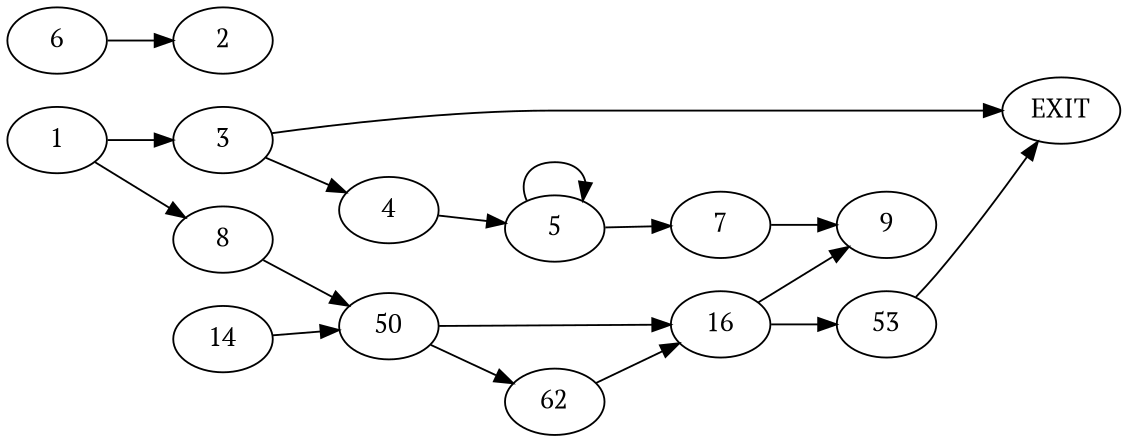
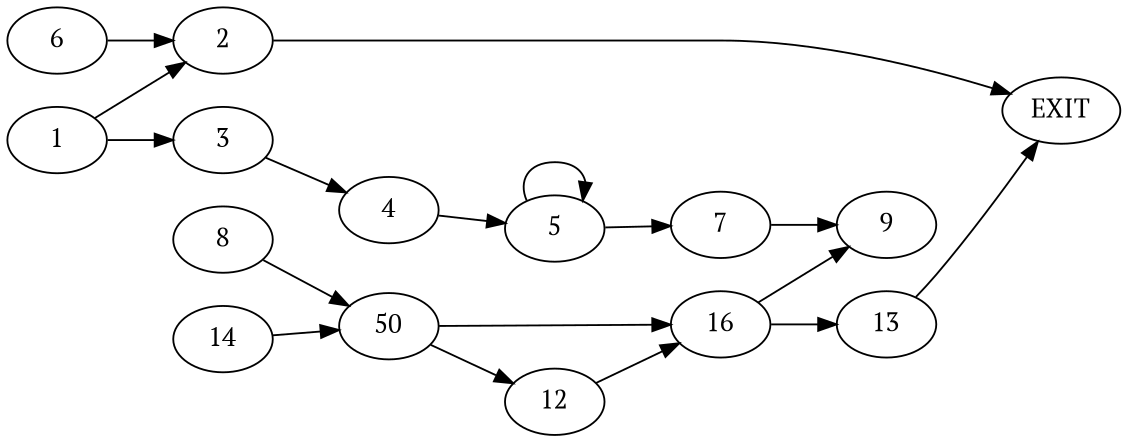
edge "3" -> "EXIT": now "2" -> "EXIT"
edge "1" -> "8": now "1" -> "2"
node "53": label "53" -> "13"
node "62": label "62" -> "12"
